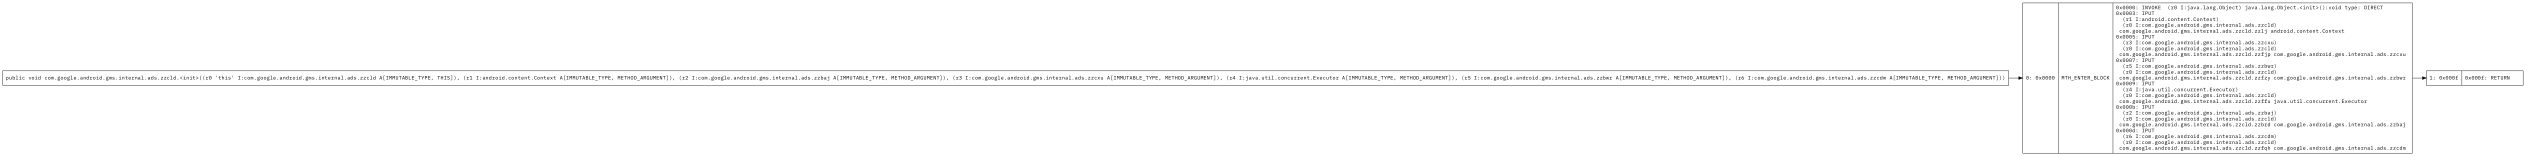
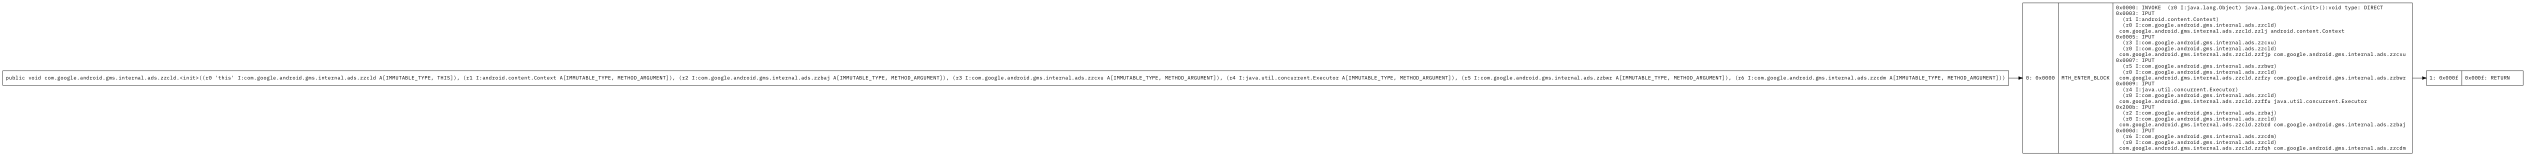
node "0: 0x0000": text "0x000b: IPUT" -> "0x200b: IPUT"
